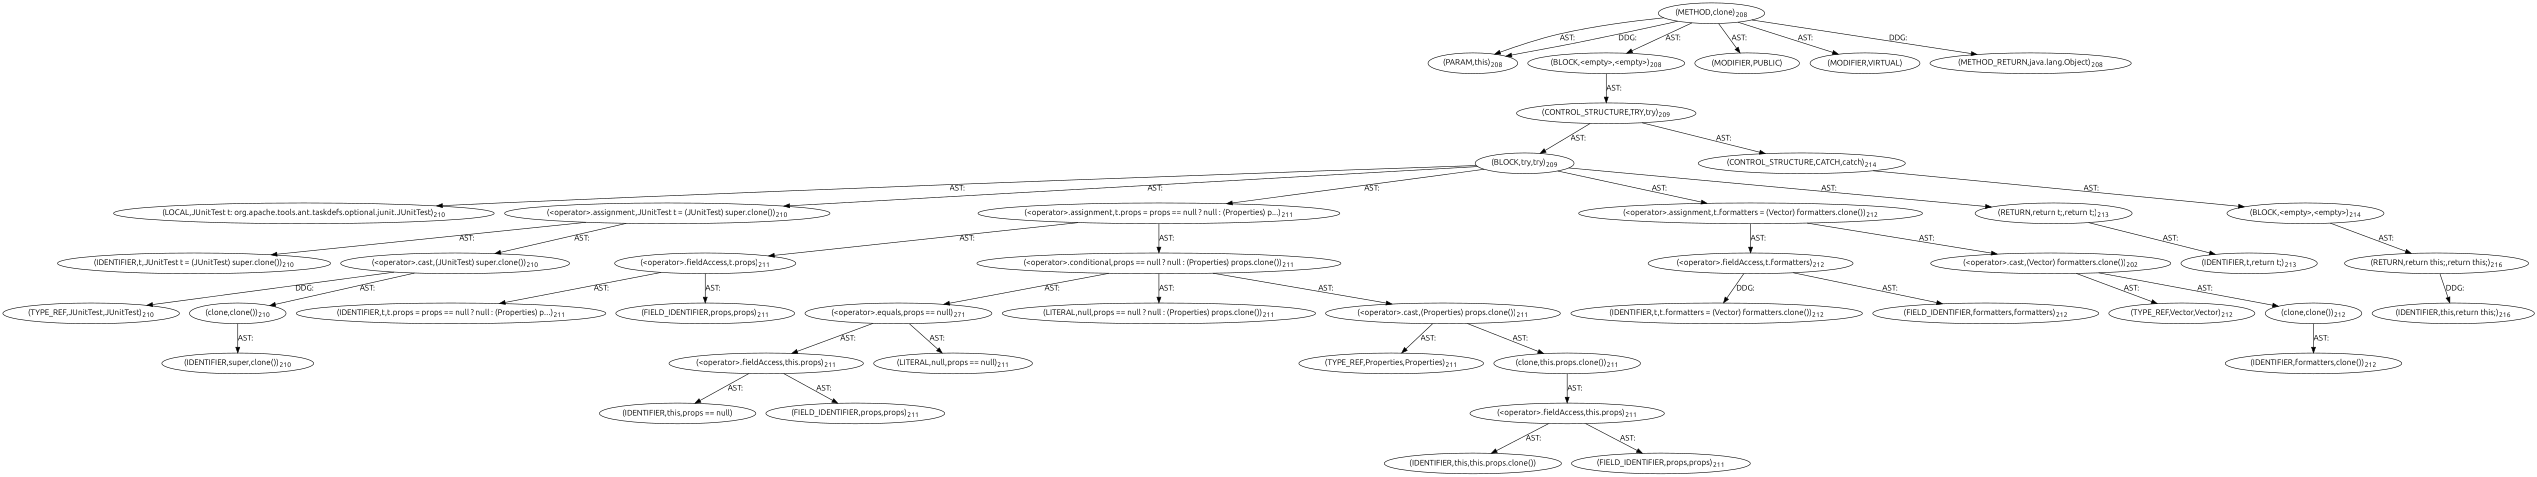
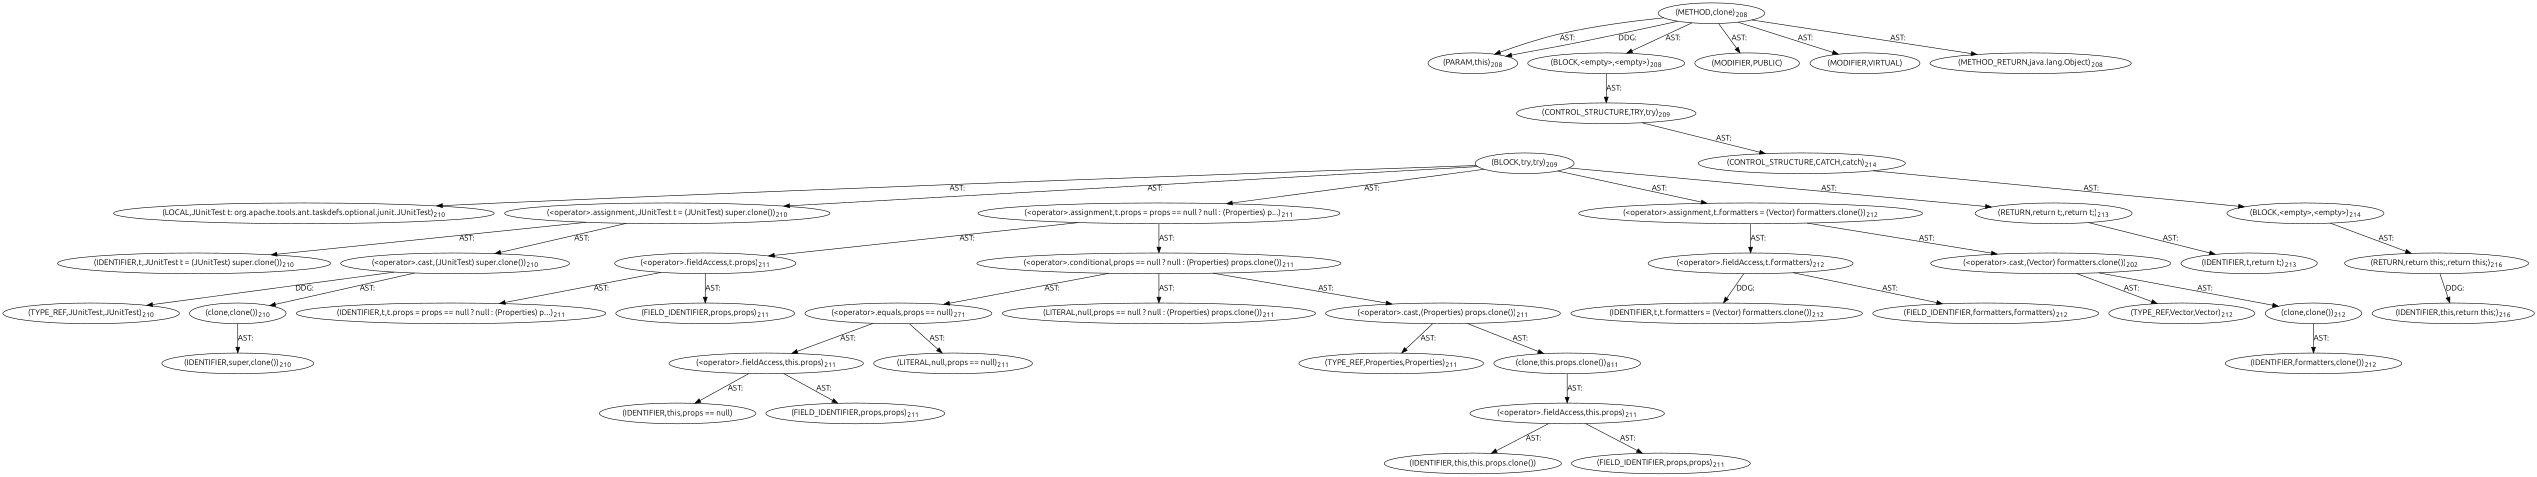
edge "(METHOD,clone)" -> "(METHOD_RETURN,java.lang.Object)": label "DDG: " -> "AST: "
edge "(CONTROL_STRUCTURE,TRY,try)" -> "(BLOCK,try,try)": removed, label "AST:"
node "(clone,this.props.clone())": text "211" -> "811"
